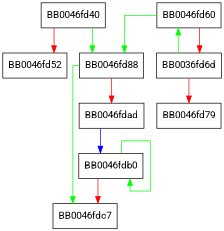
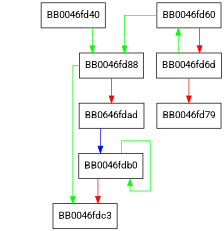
node "BB0046fd52": removed
node "BB0036fd6d": label "BB0036fd6d" -> "BB0046fd6d"
node "BB0046fdad": label "BB0046fdad" -> "BB0646fdad"
node "BB0046fdc7": label "BB0046fdc7" -> "BB0046fdc3"
